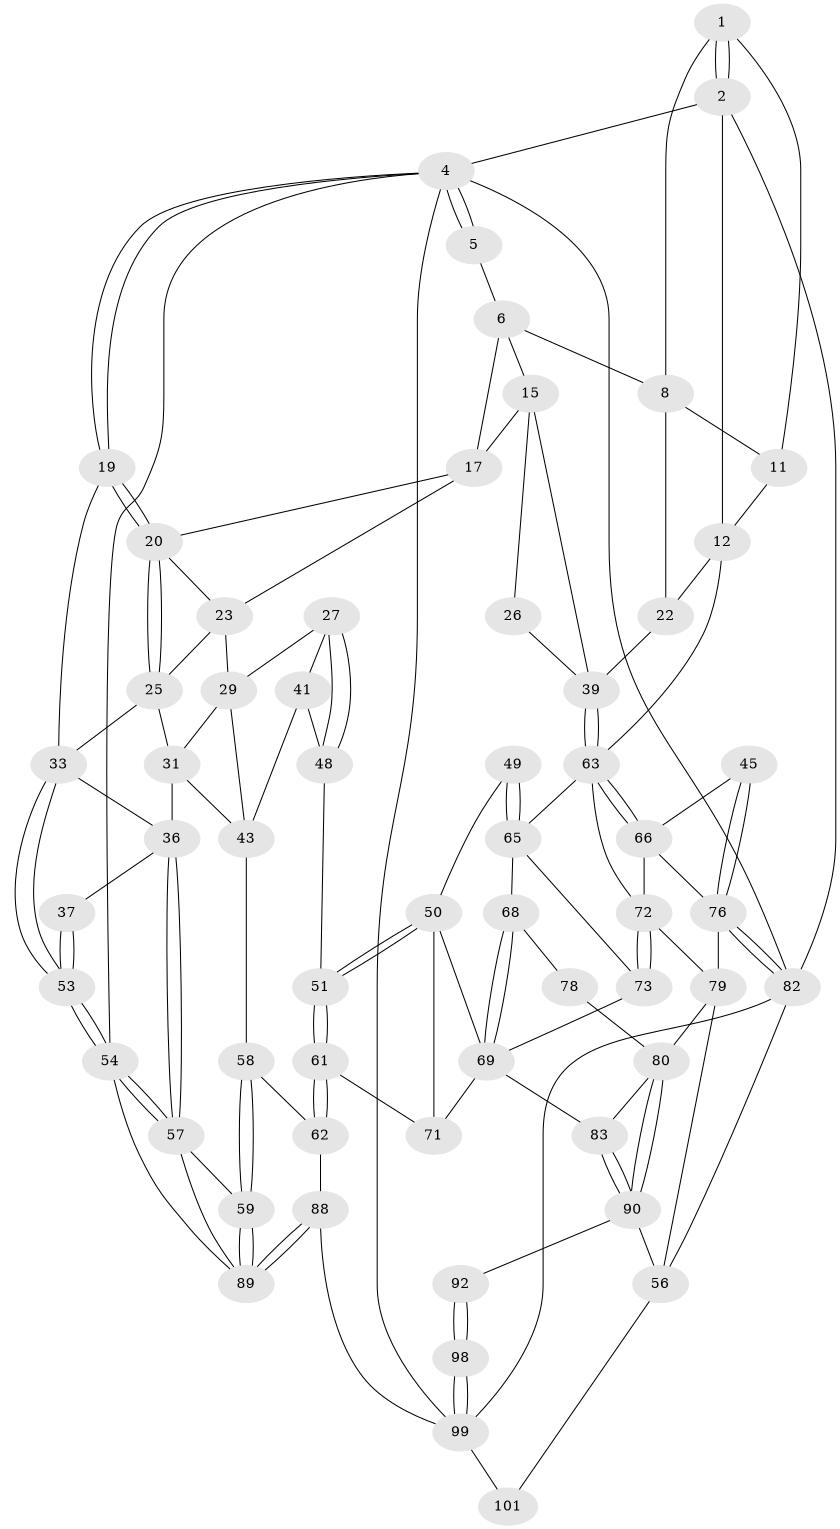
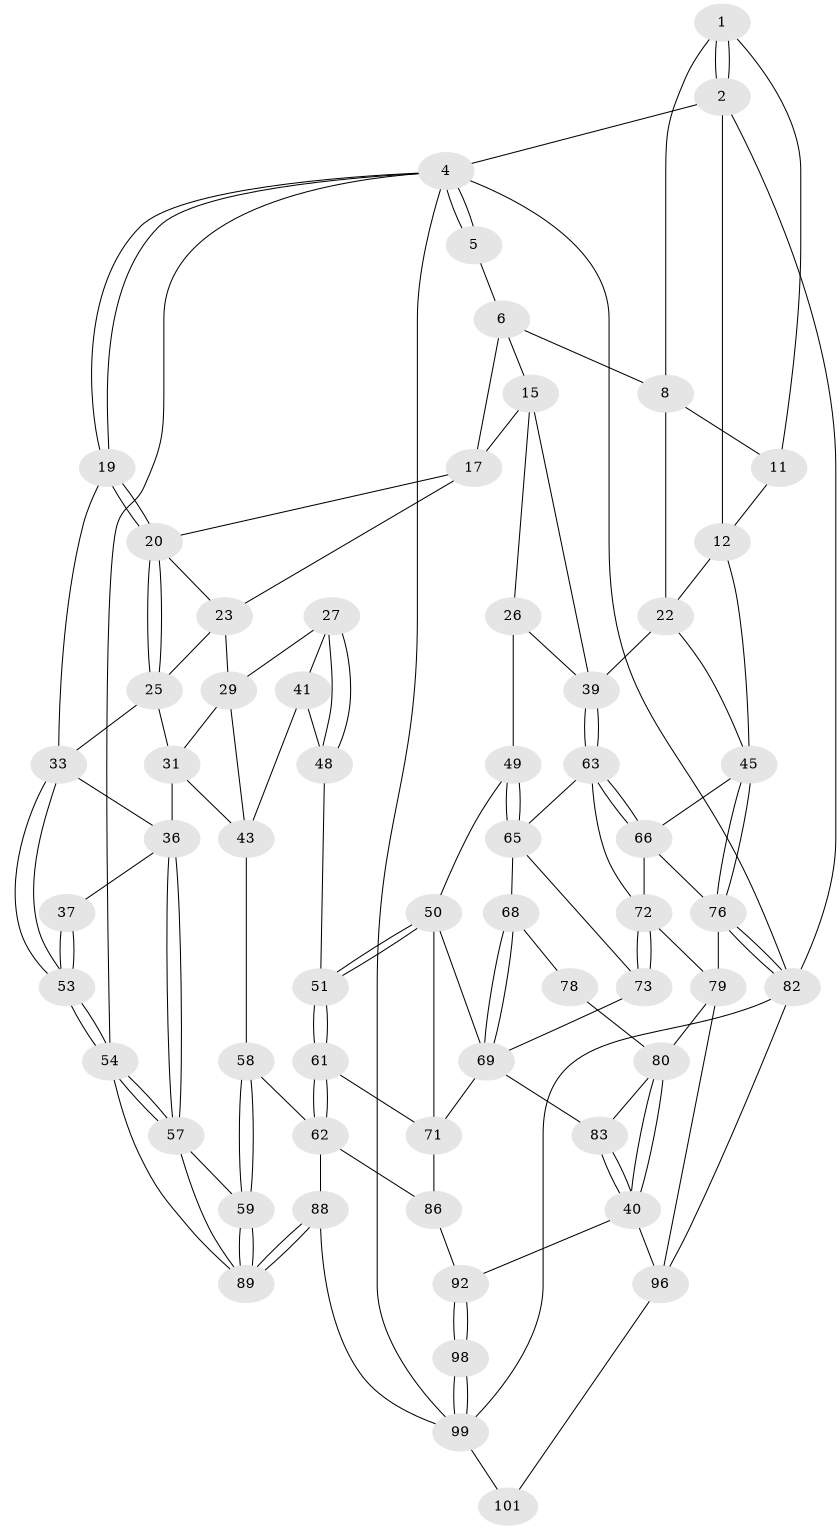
edge "12" -- "63": now "12" -- "45"
edge "22" -- "45": added
edge "26" -- "49": added
node "86": added
node "90": label "90" -> "40"
node "56": label "56" -> "96"
